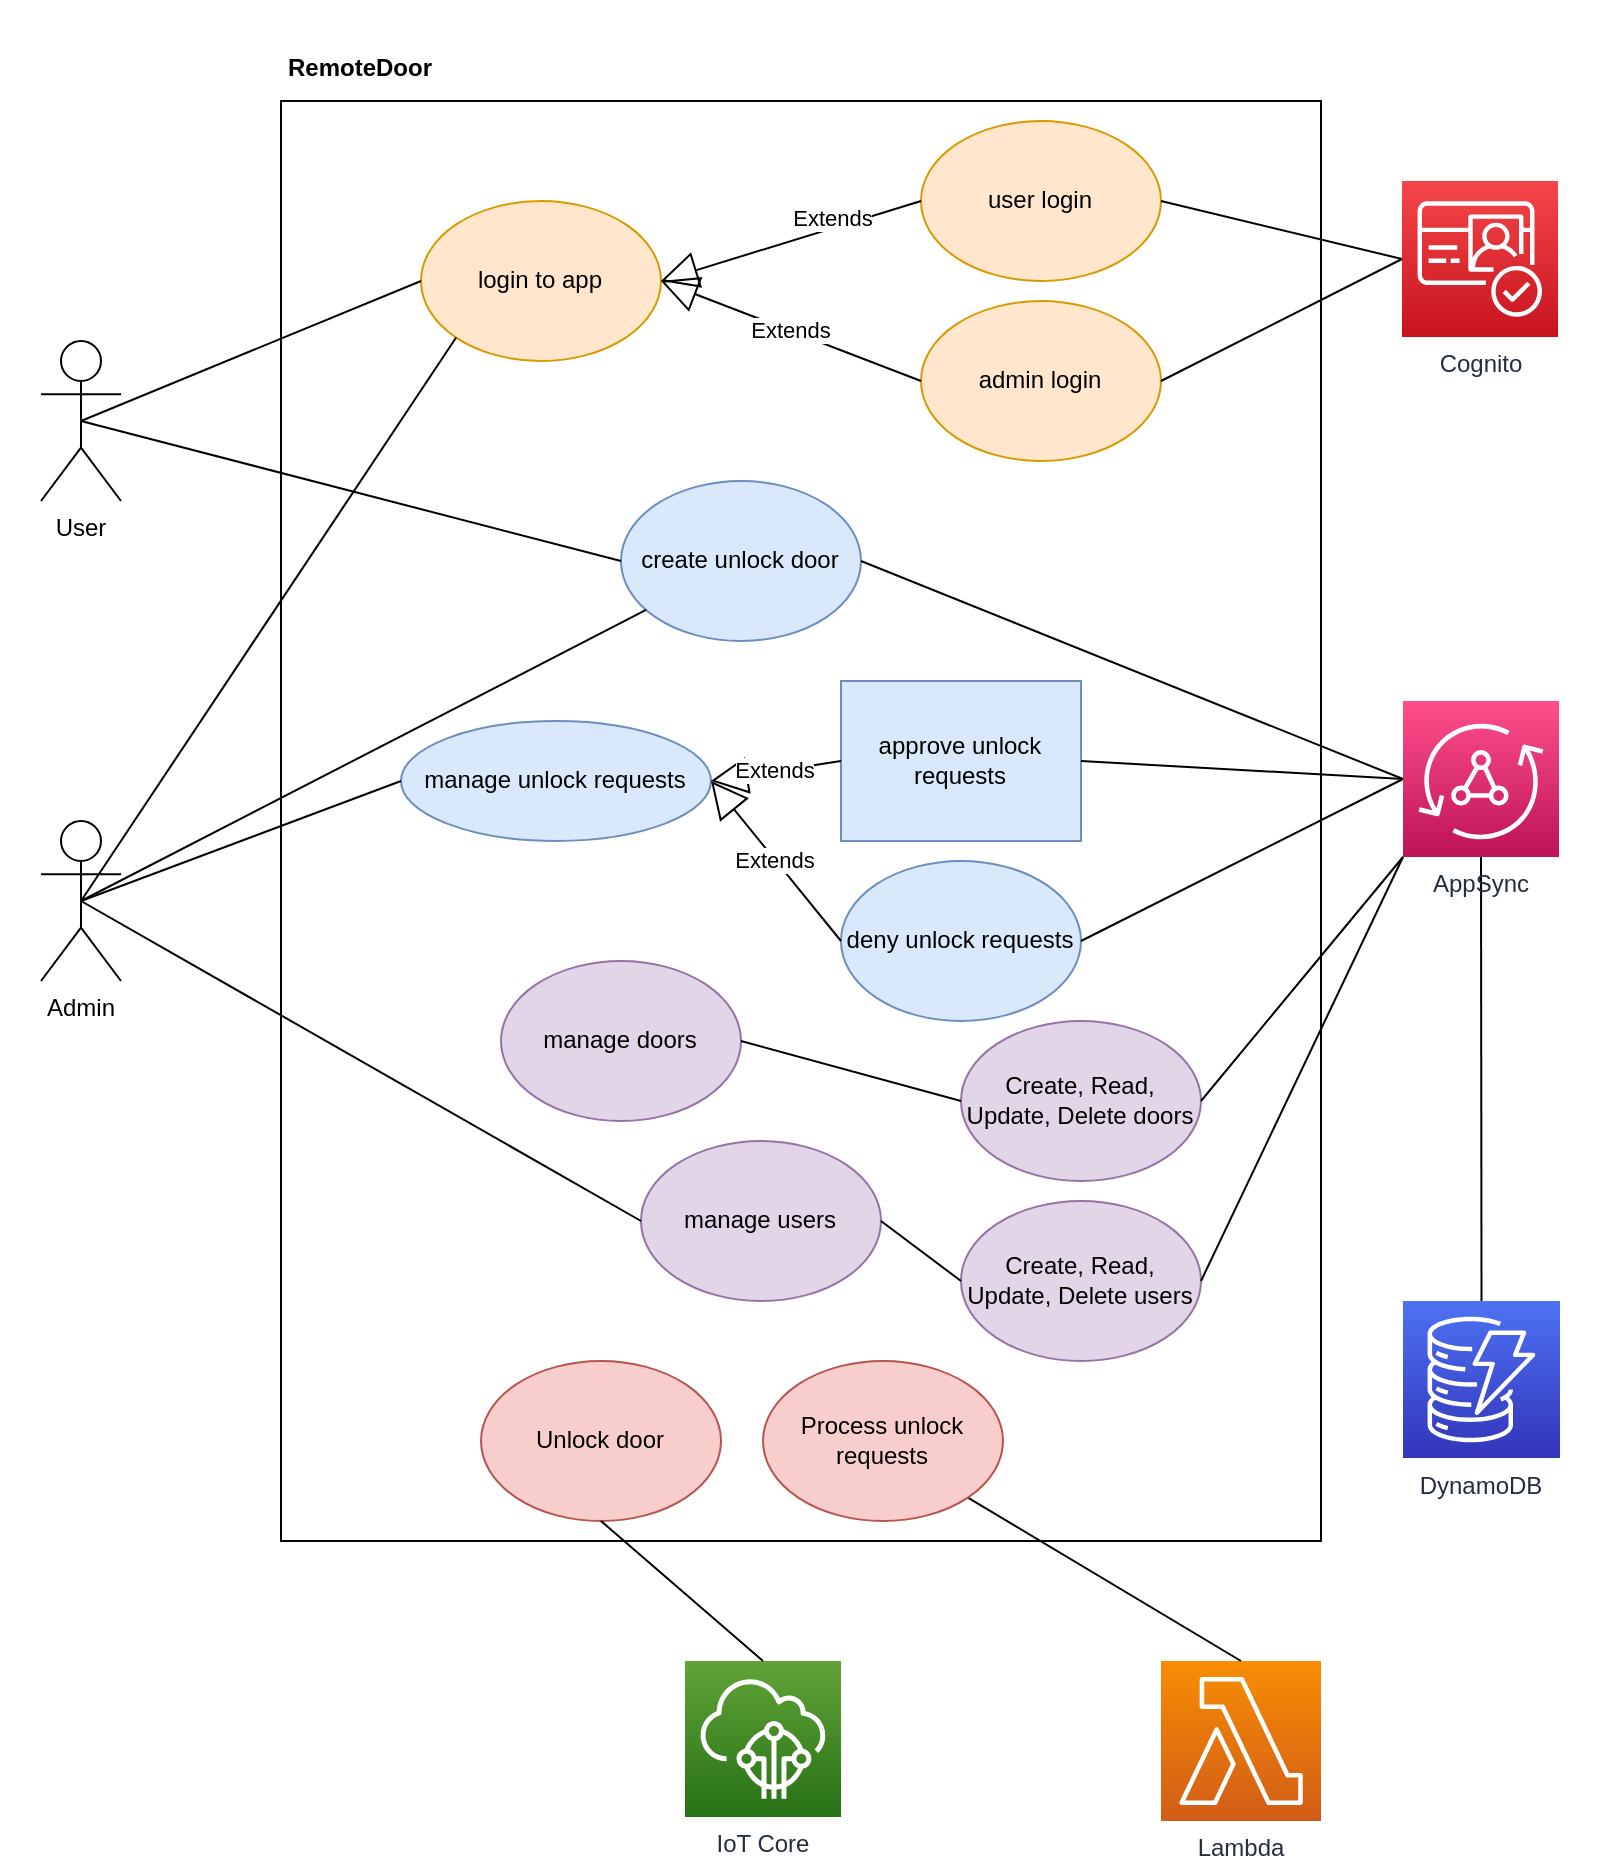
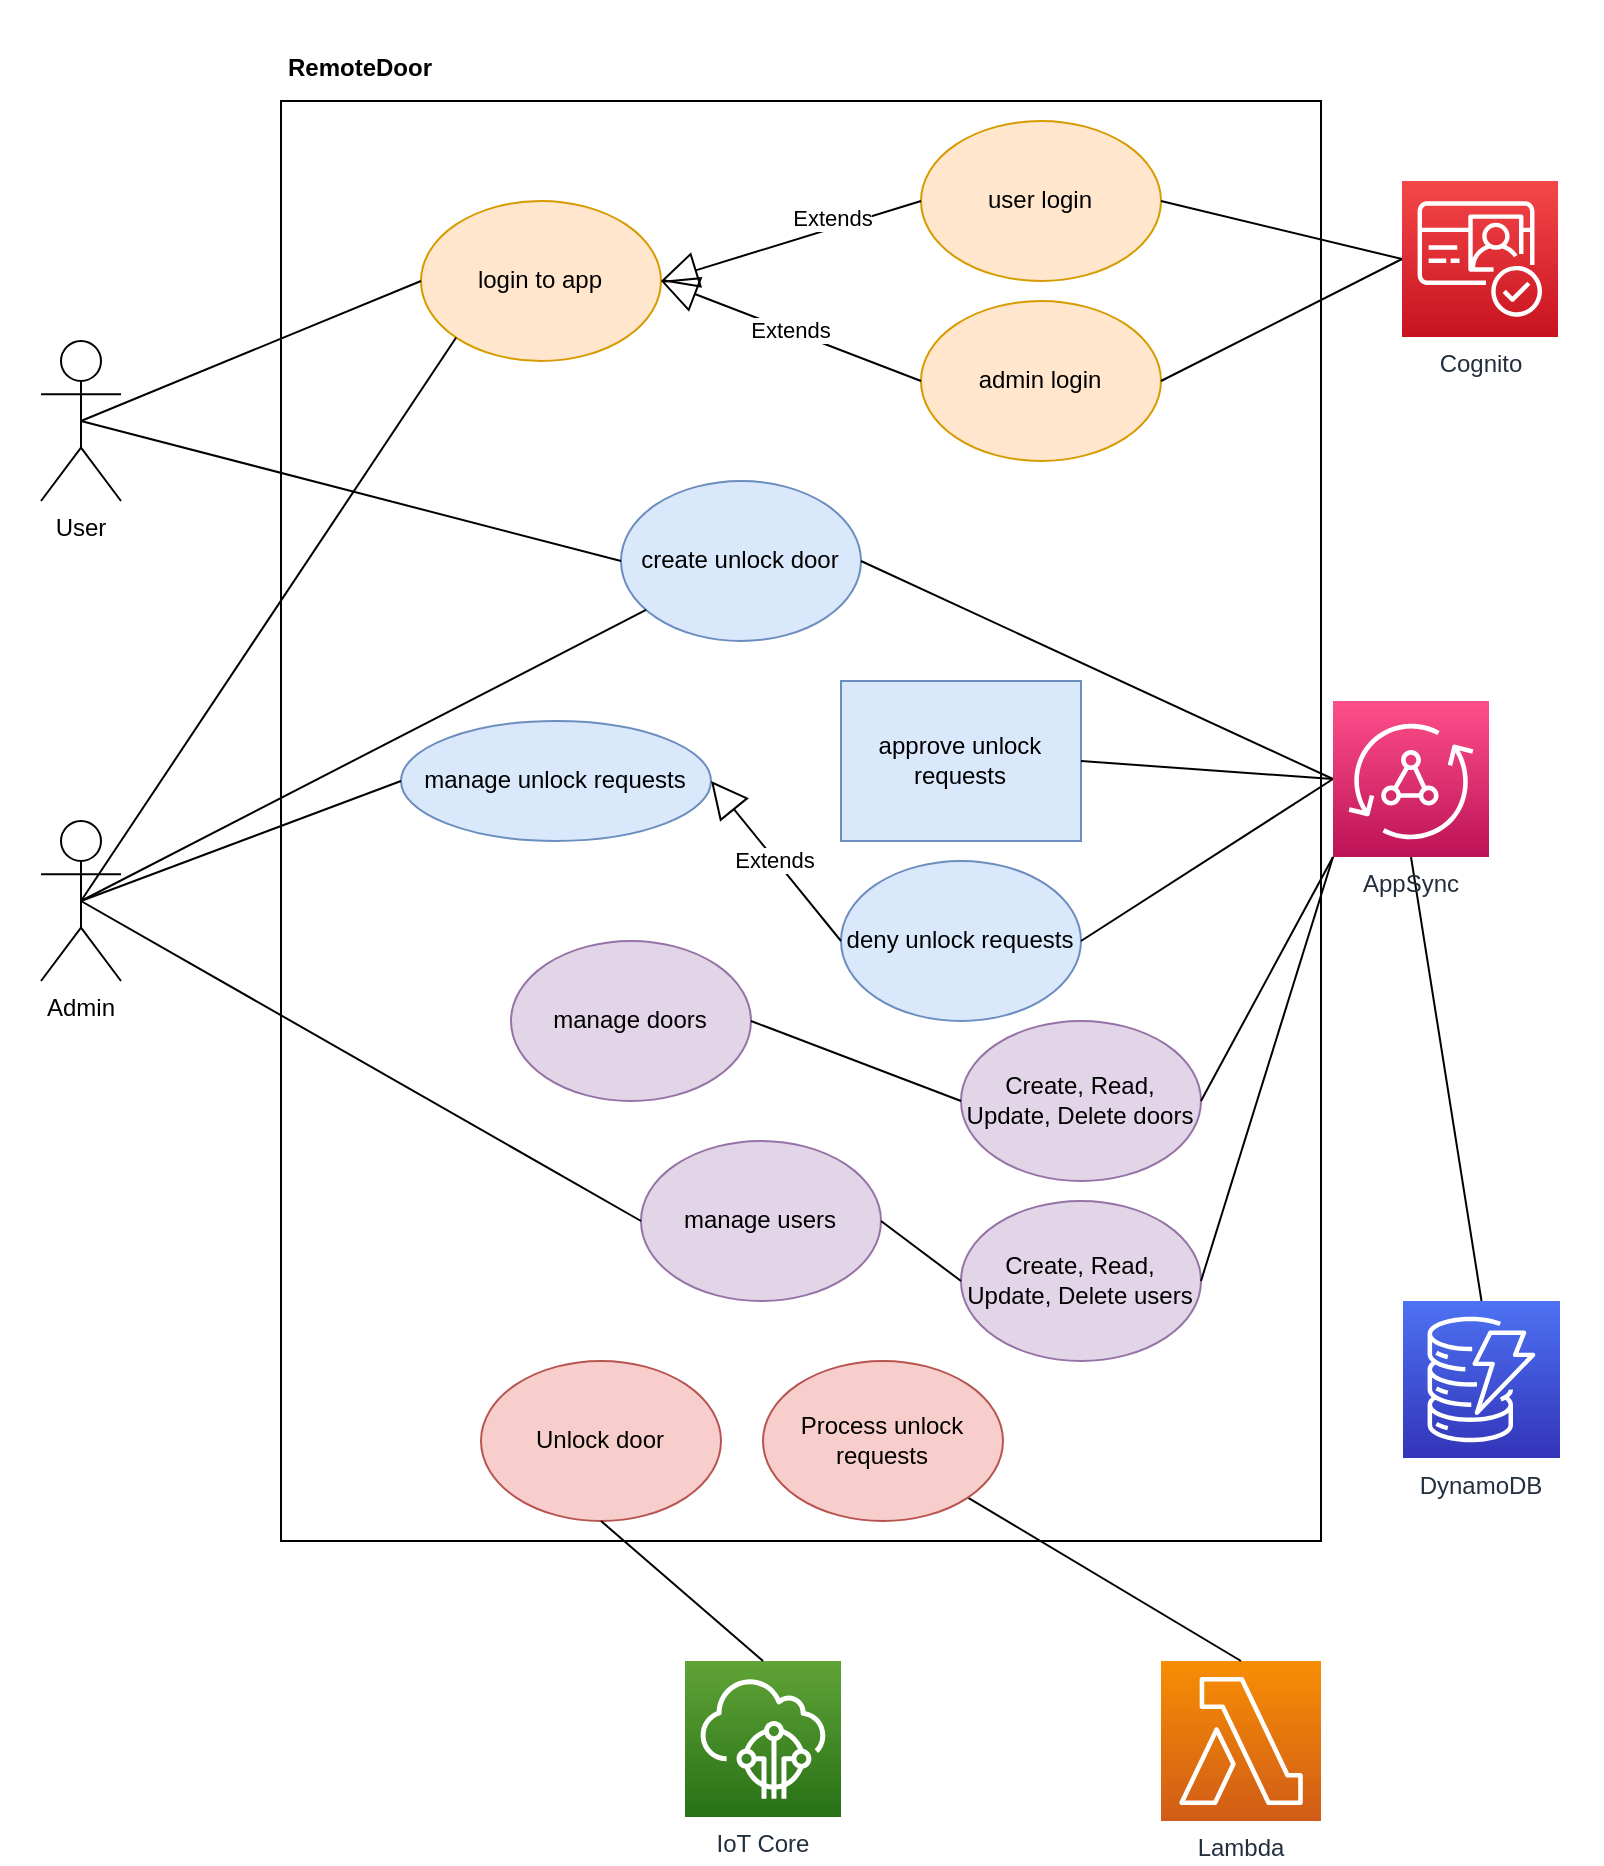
edge "approve unlock requests" -> "manage unlock requests": removed, label "Extends"
node "AppSync": moved (1481, 779) -> (1411, 779)
node "manage doors": moved (621, 1041) -> (631, 1021)
